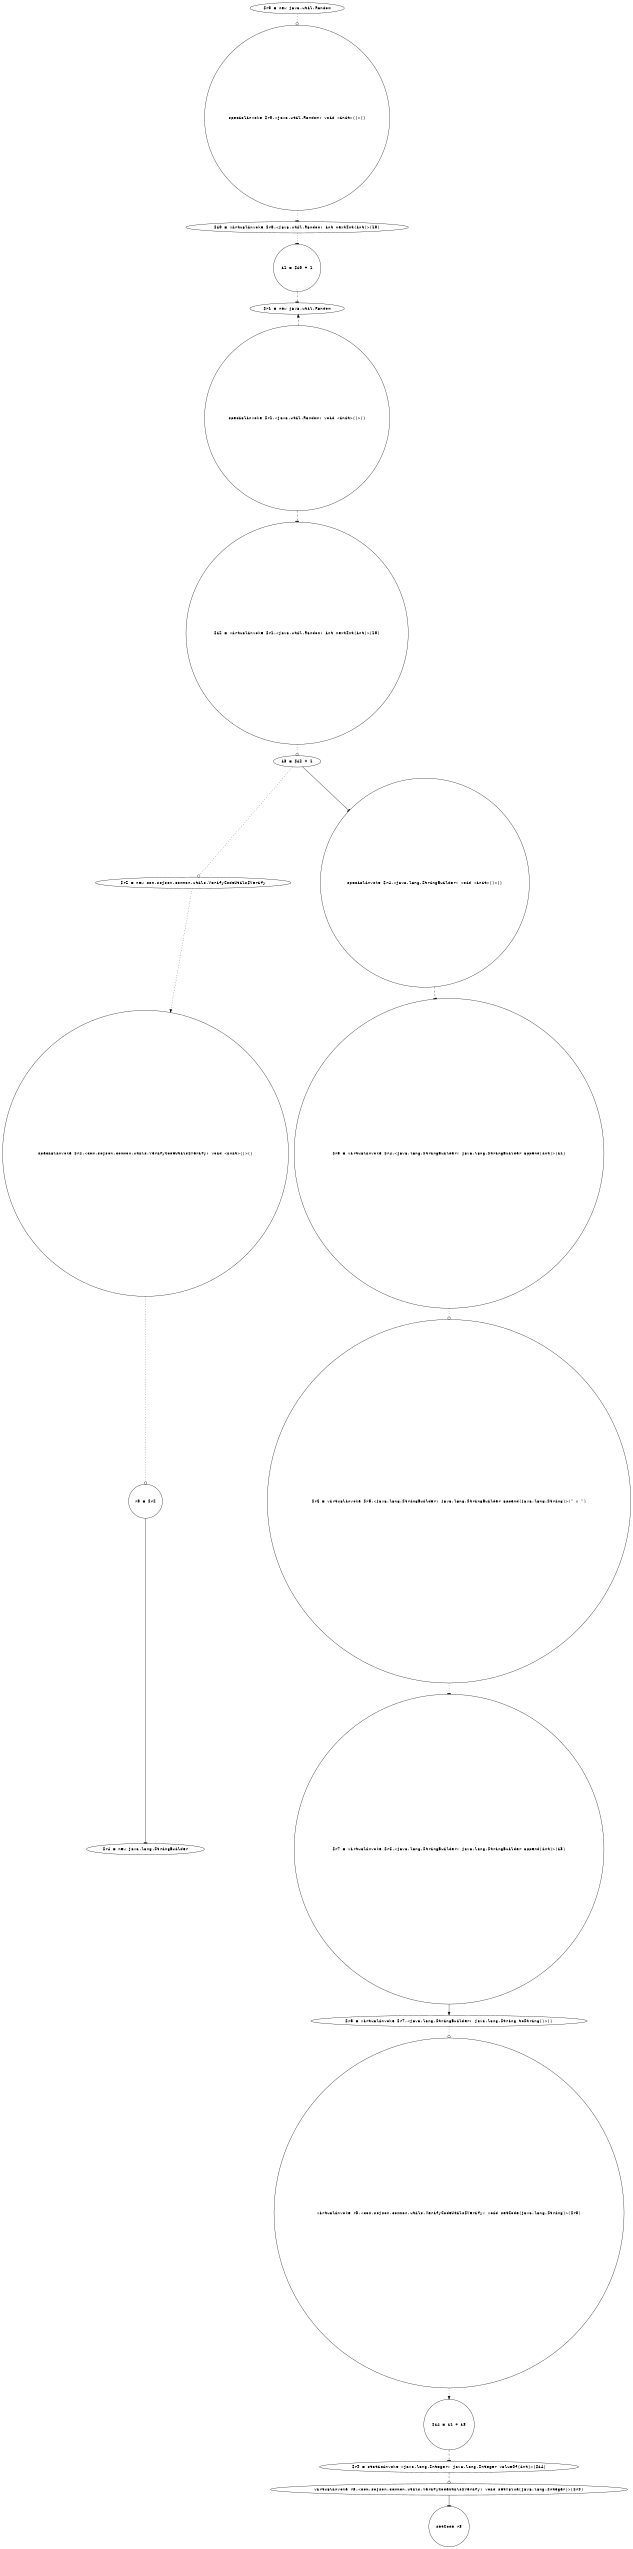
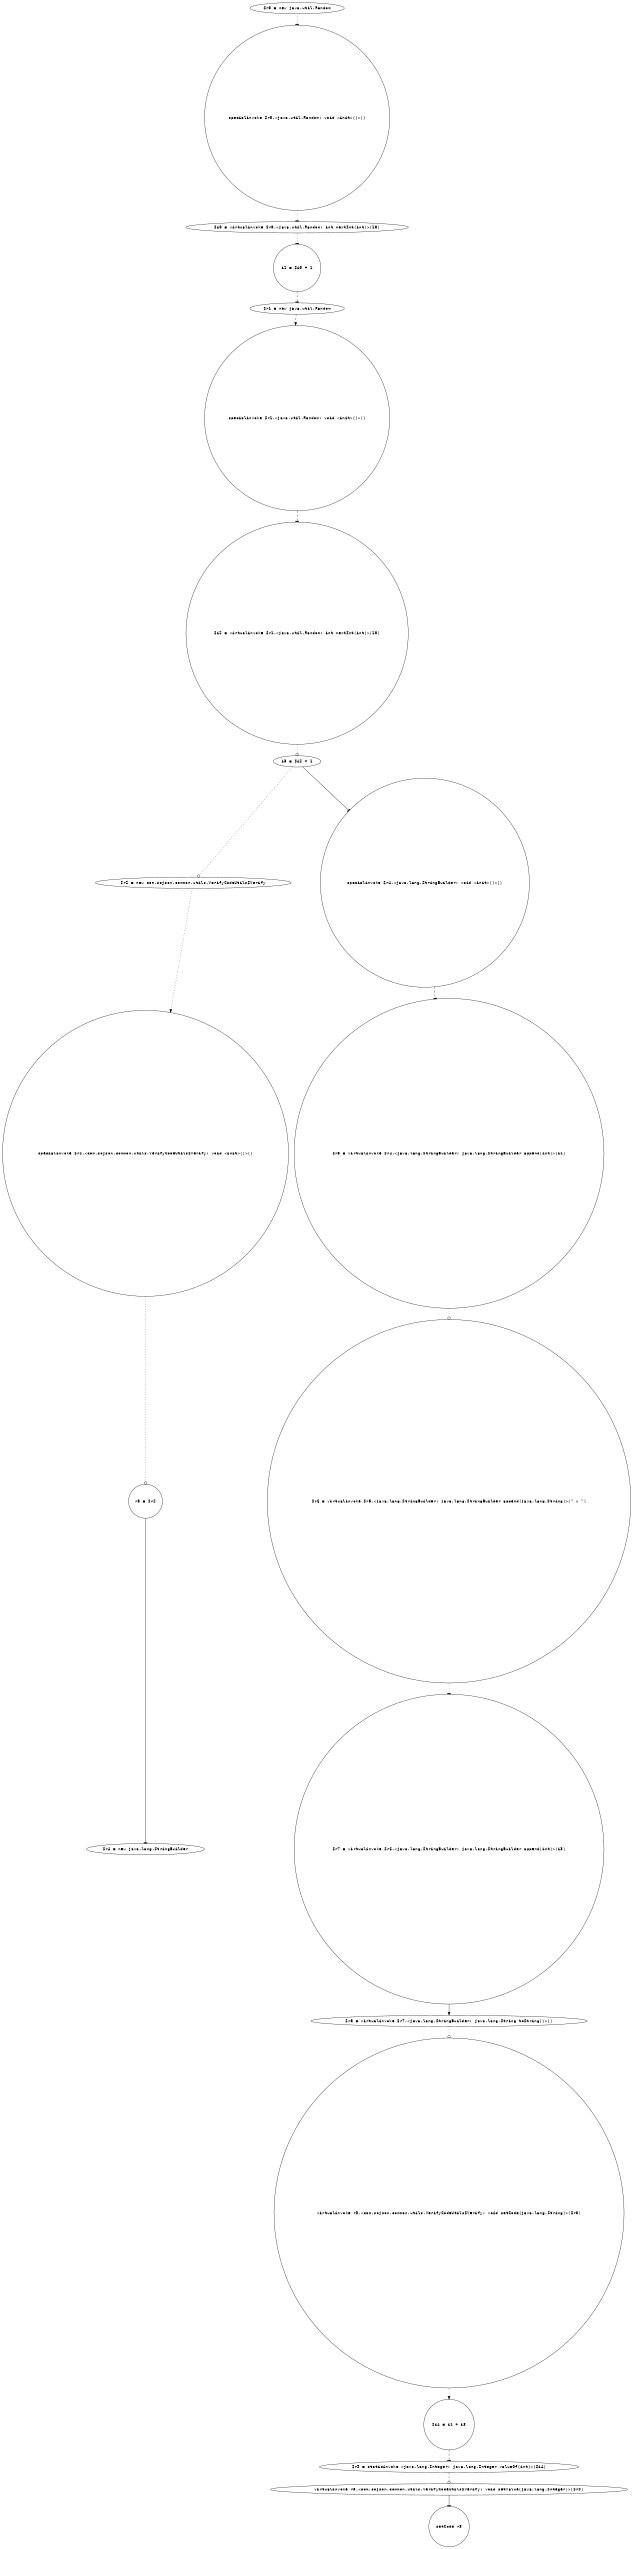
edge "$r0 = new java.util.Random" -> "specialinvoke $r0.<java.util.Random: void <init>()>()": arrowhead odot -> tee
edge "specialinvoke $r1.<java.util.Random: void <init>()>()" -> "$r1 = new java.util.Random": reversed
